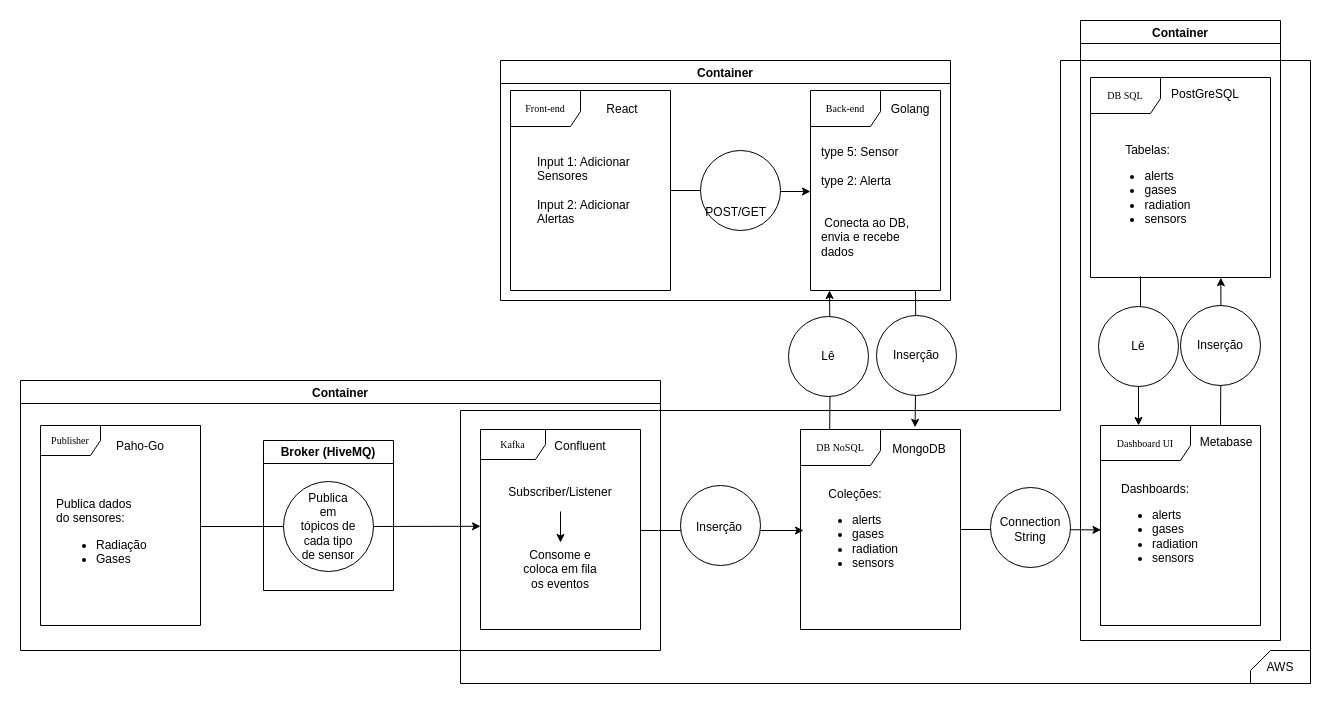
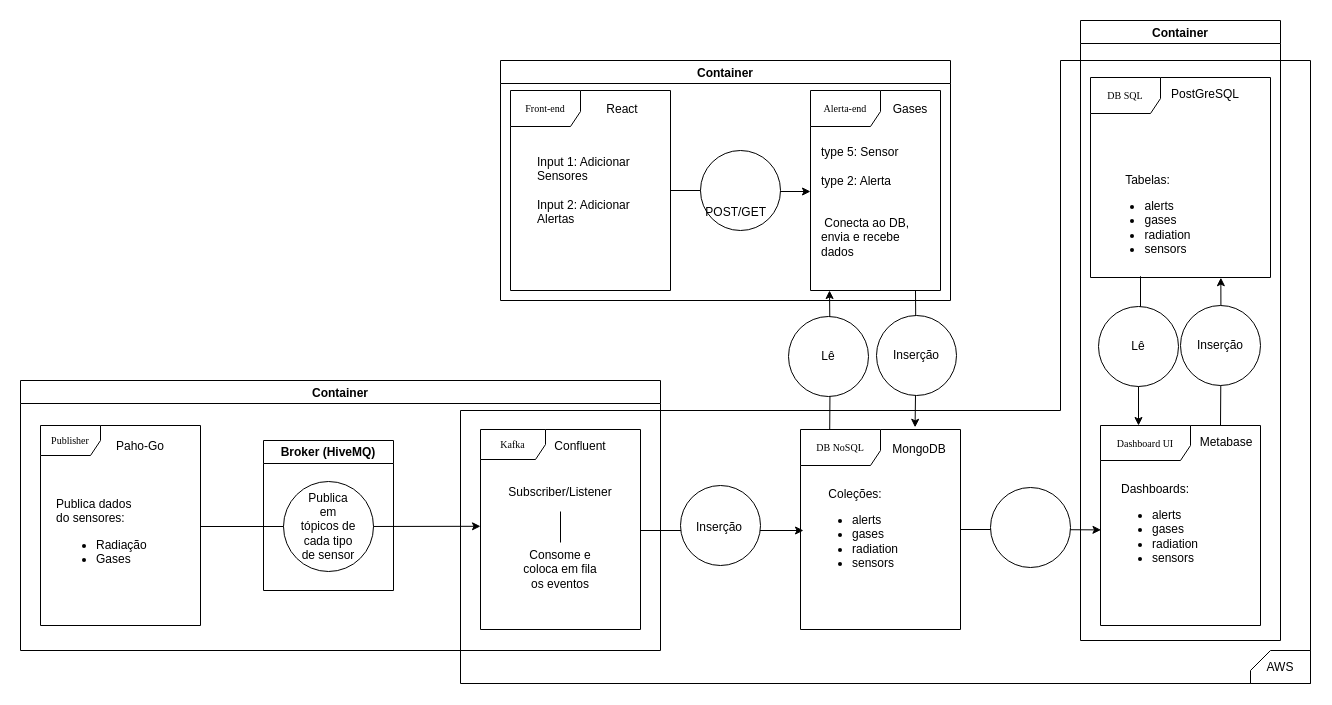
node "Back-end": label "Back-end" -> "Alerta-end"
node "Golang": label "Golang" -> "Gases"
node "Tabelas: alerts gases radiation sensors": moved (1148, 190) -> (1148, 220)
node "Connection String": removed
edge "Subscriber/Listener" -> "Consome e coloca em fila os eventos": arrowhead classic -> none
